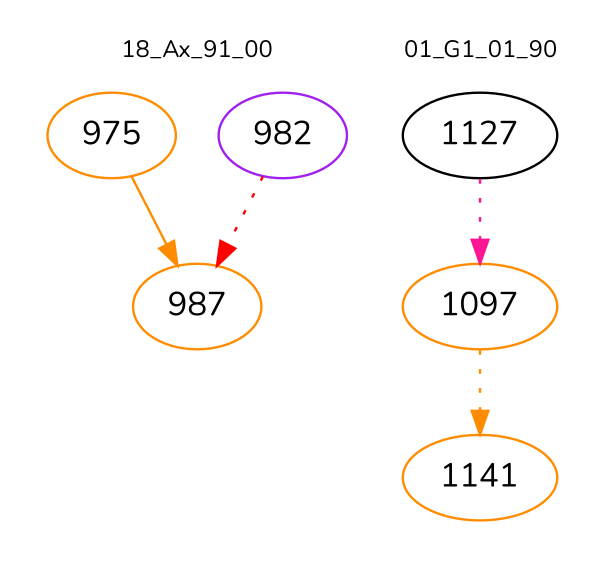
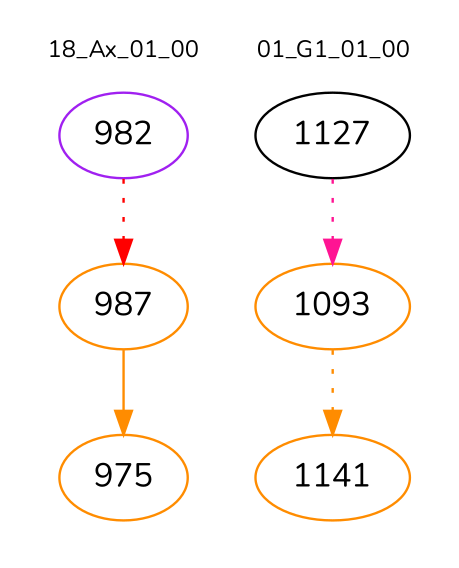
cluster "18_Ax_91_00": label "18_Ax_91_00" -> "18_Ax_01_00"
cluster "01_G1_01_90": label "01_G1_01_90" -> "01_G1_01_00"
edge "975" -> "987": reversed
node "1097": label "1097" -> "1093"
